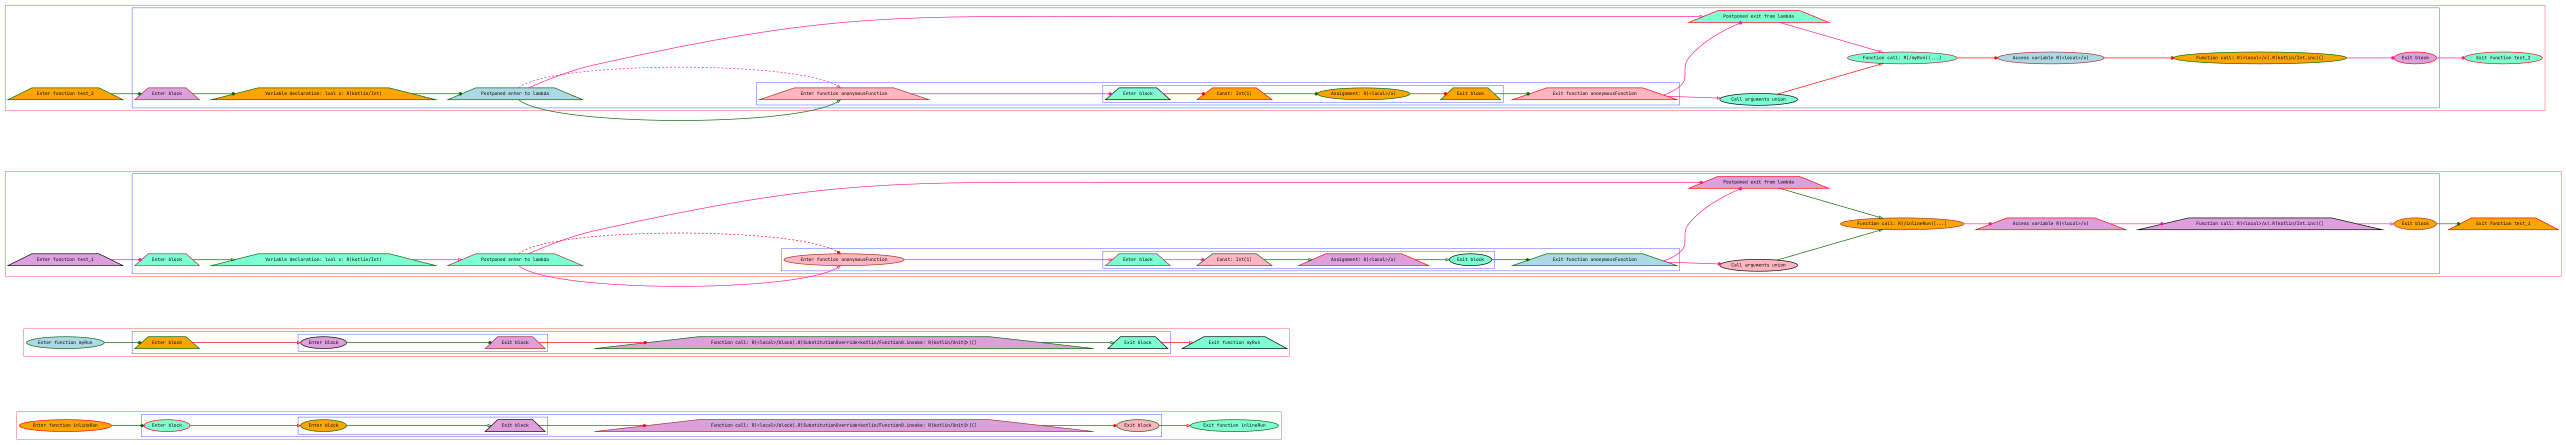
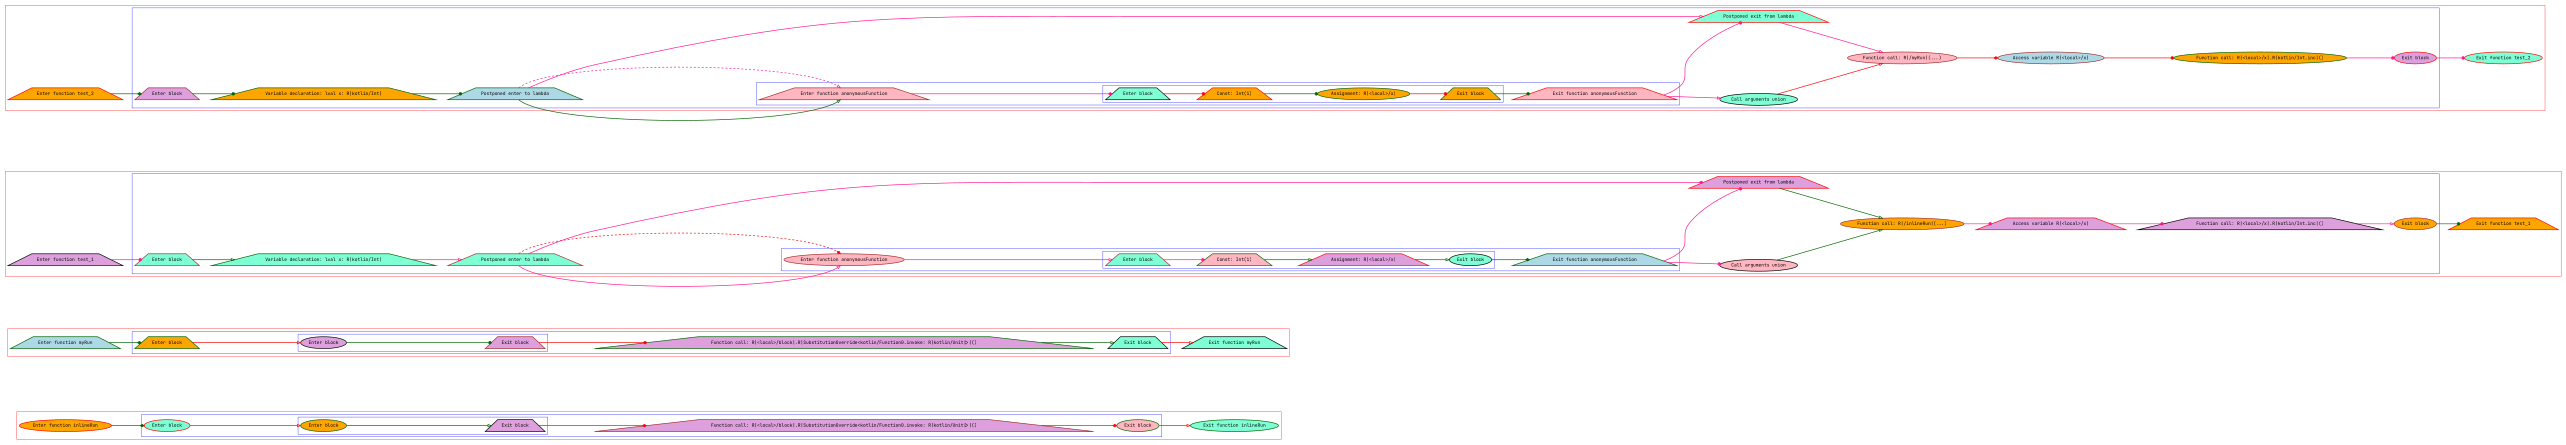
node "Function call: R|/myRun|(...)": fillcolor aquamarine -> lightpink
node "Enter function test_2": color darkgreen -> red
node "Enter function myRun": shape ellipse -> trapezium
